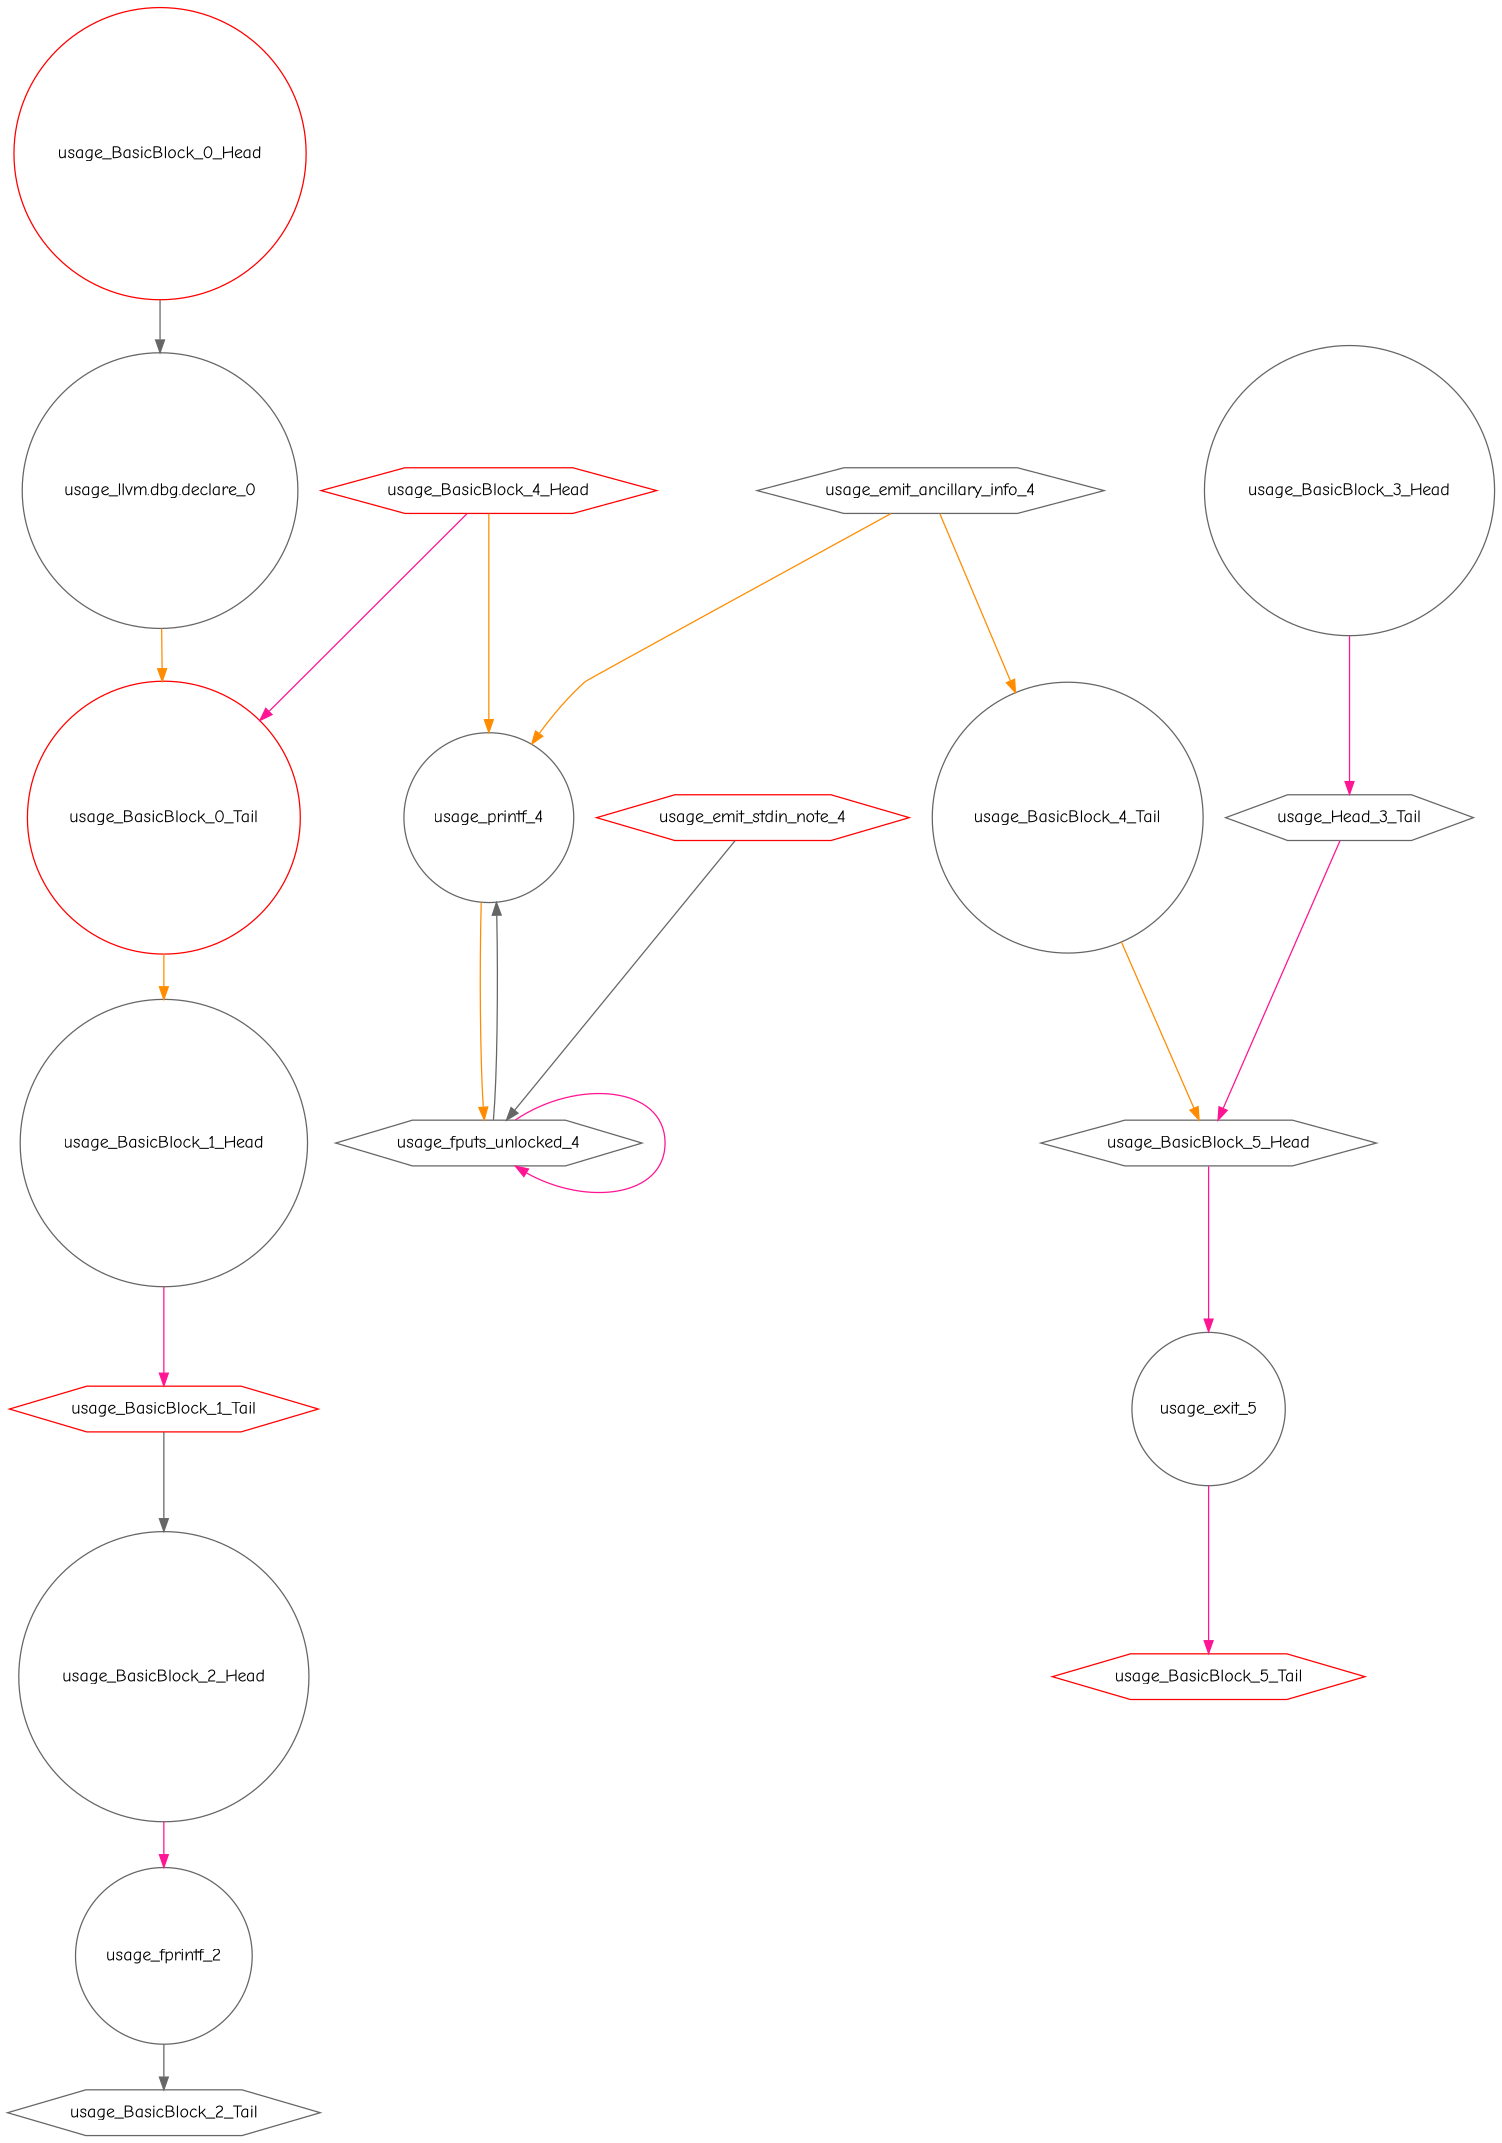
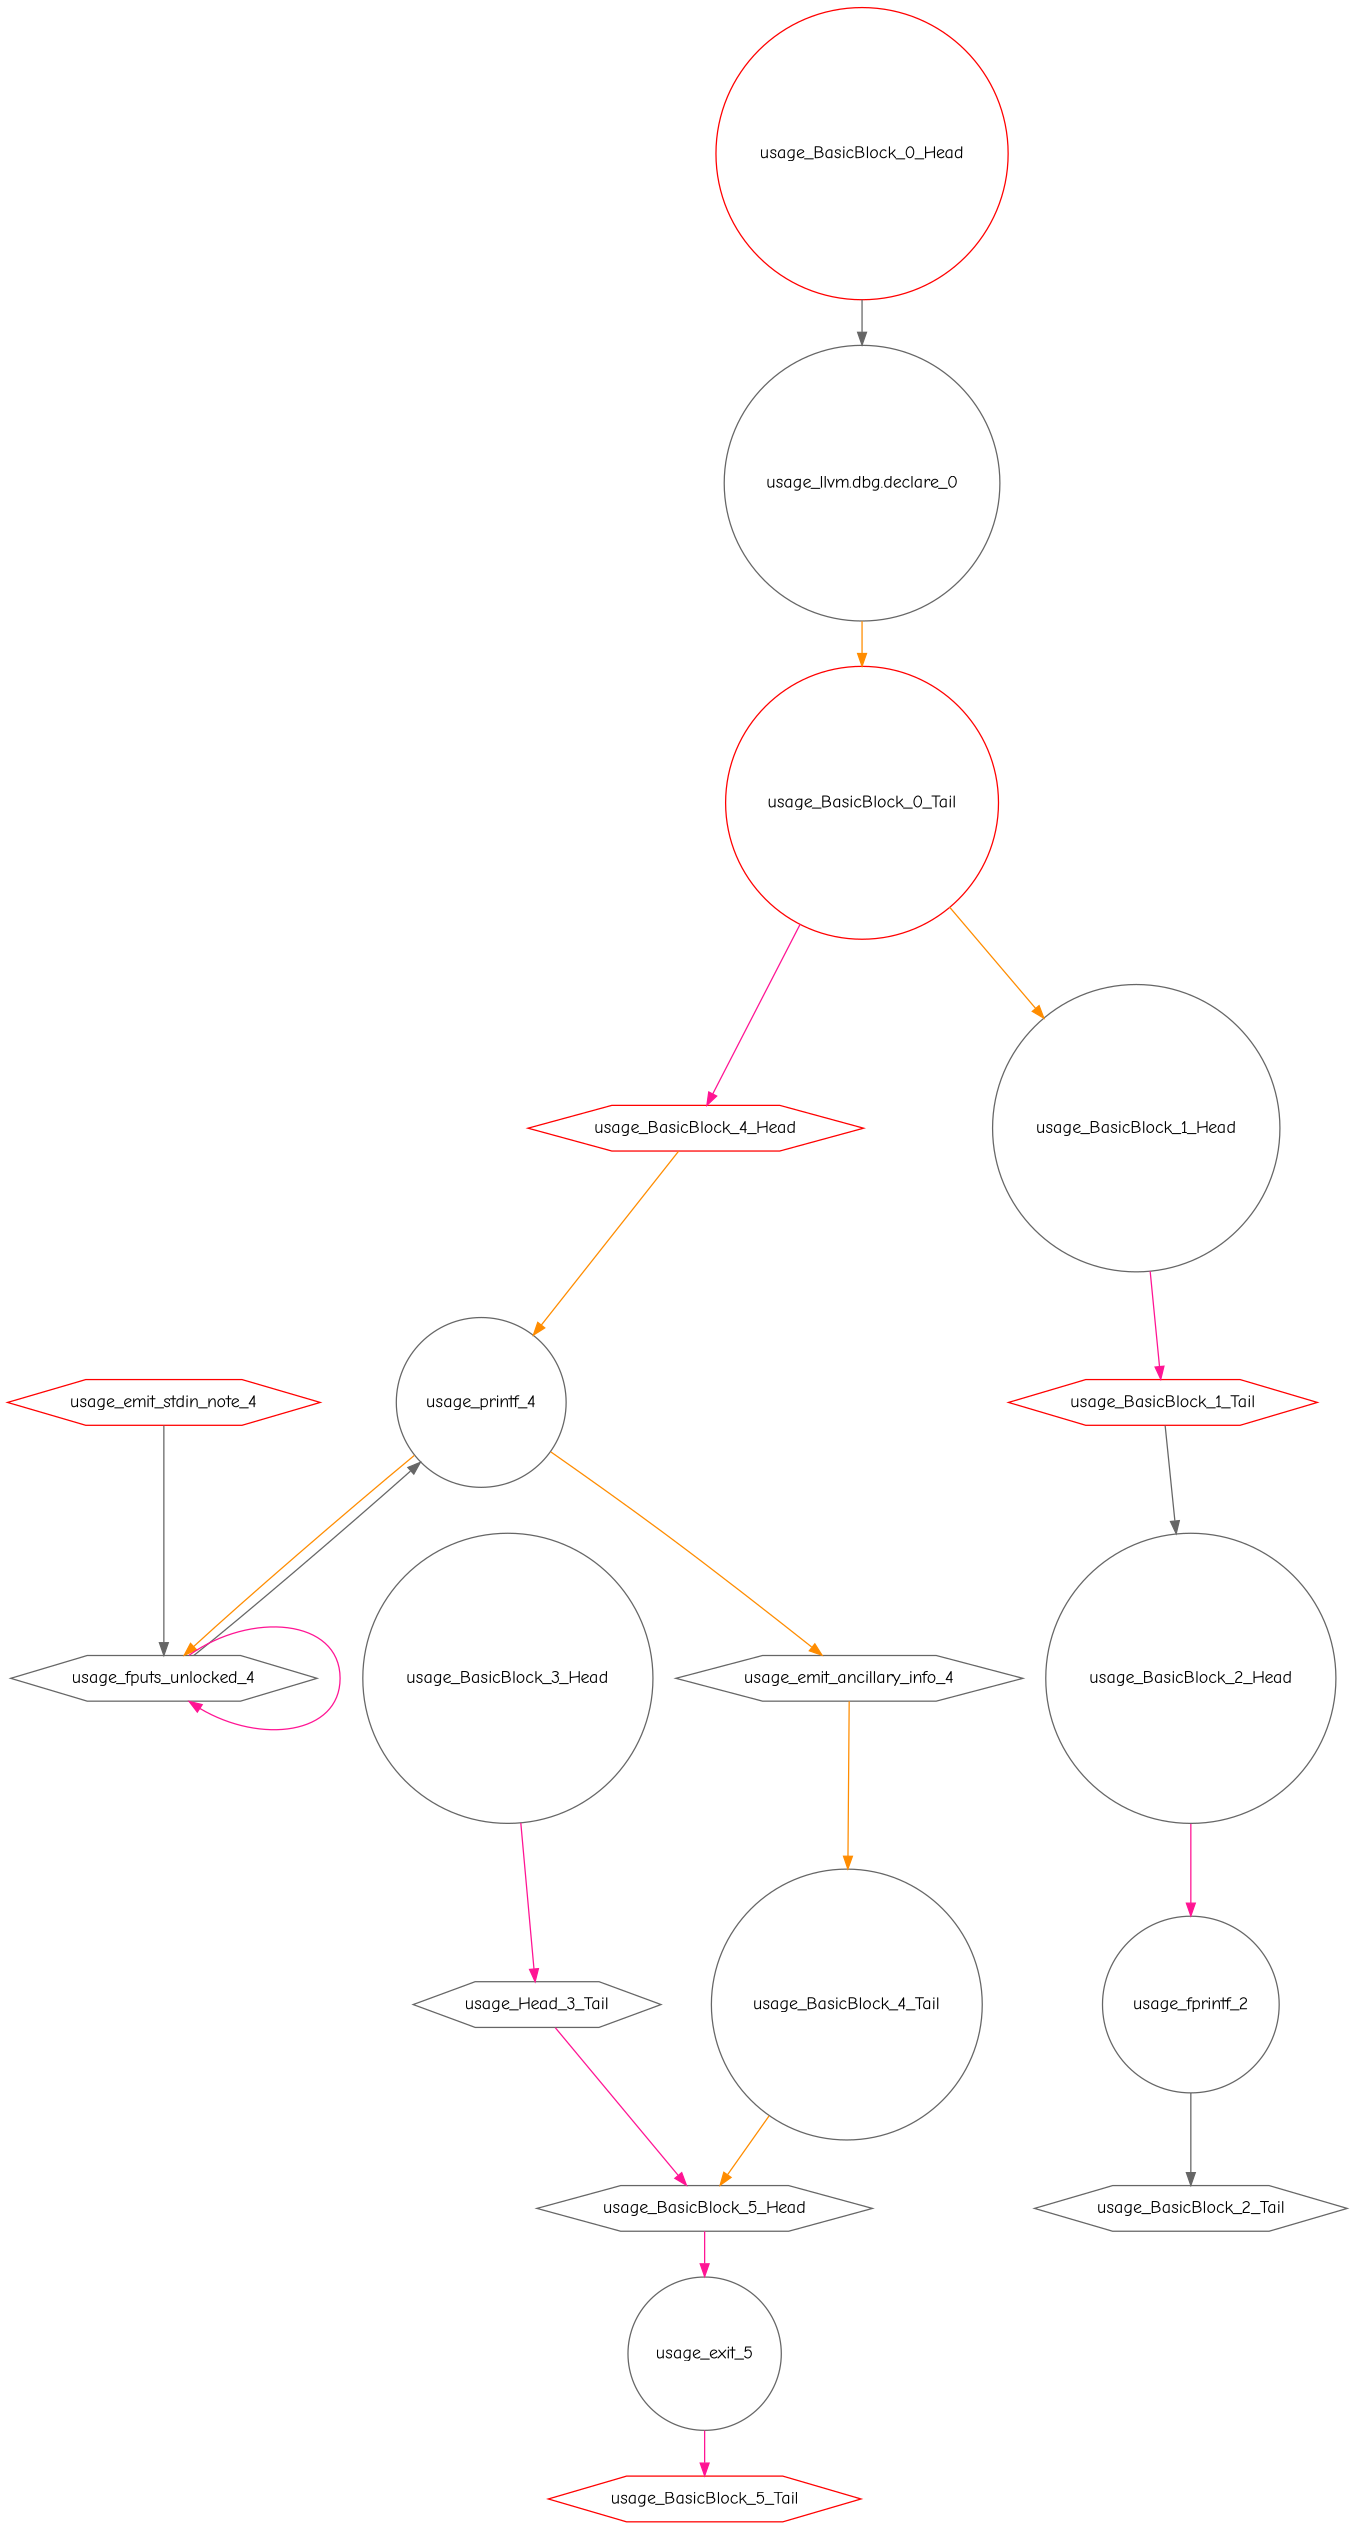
edge "usage_BasicBlock_4_Head" -> "usage_BasicBlock_0_Tail": reversed
edge "usage_emit_ancillary_info_4" -> "usage_printf_4": reversed
